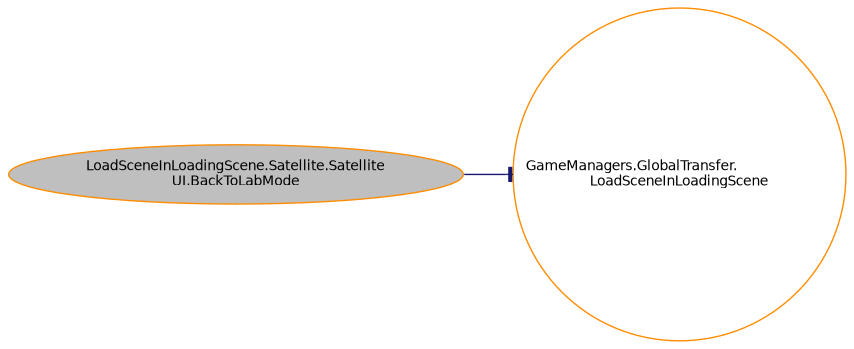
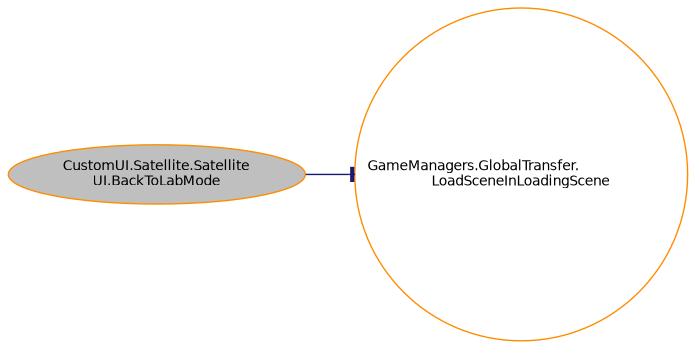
node "LoadSceneInLoadingScene.Satellite.Satellite UI.BackToLabMode": label "LoadSceneInLoadingScene.Satellite.Satellite UI.BackToLabMode" -> "CustomUI.Satellite.Satellite UI.BackToLabMode"
